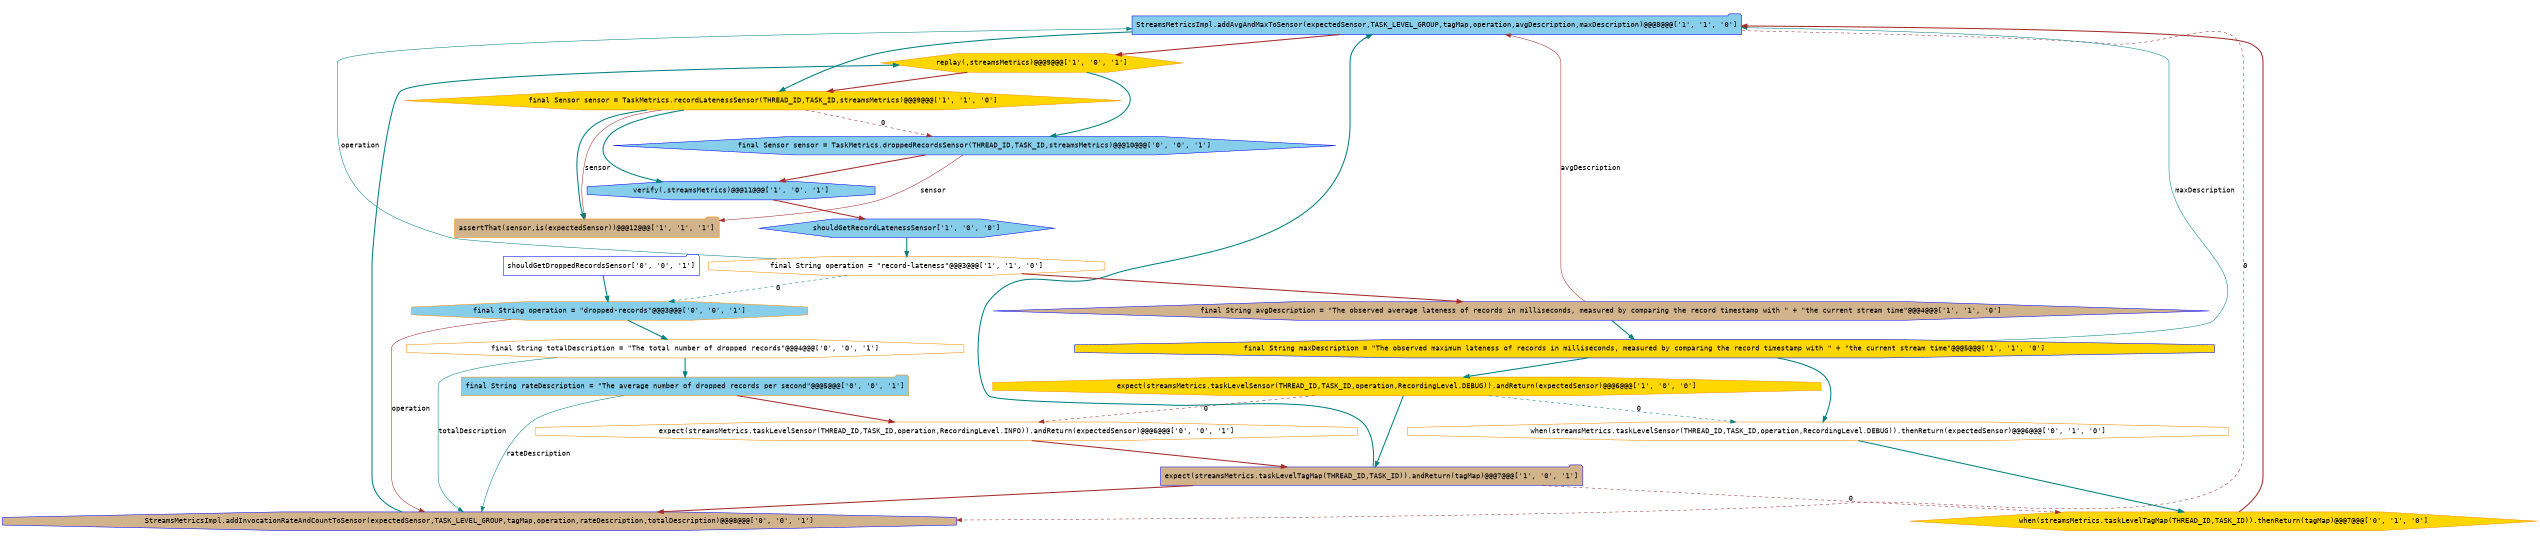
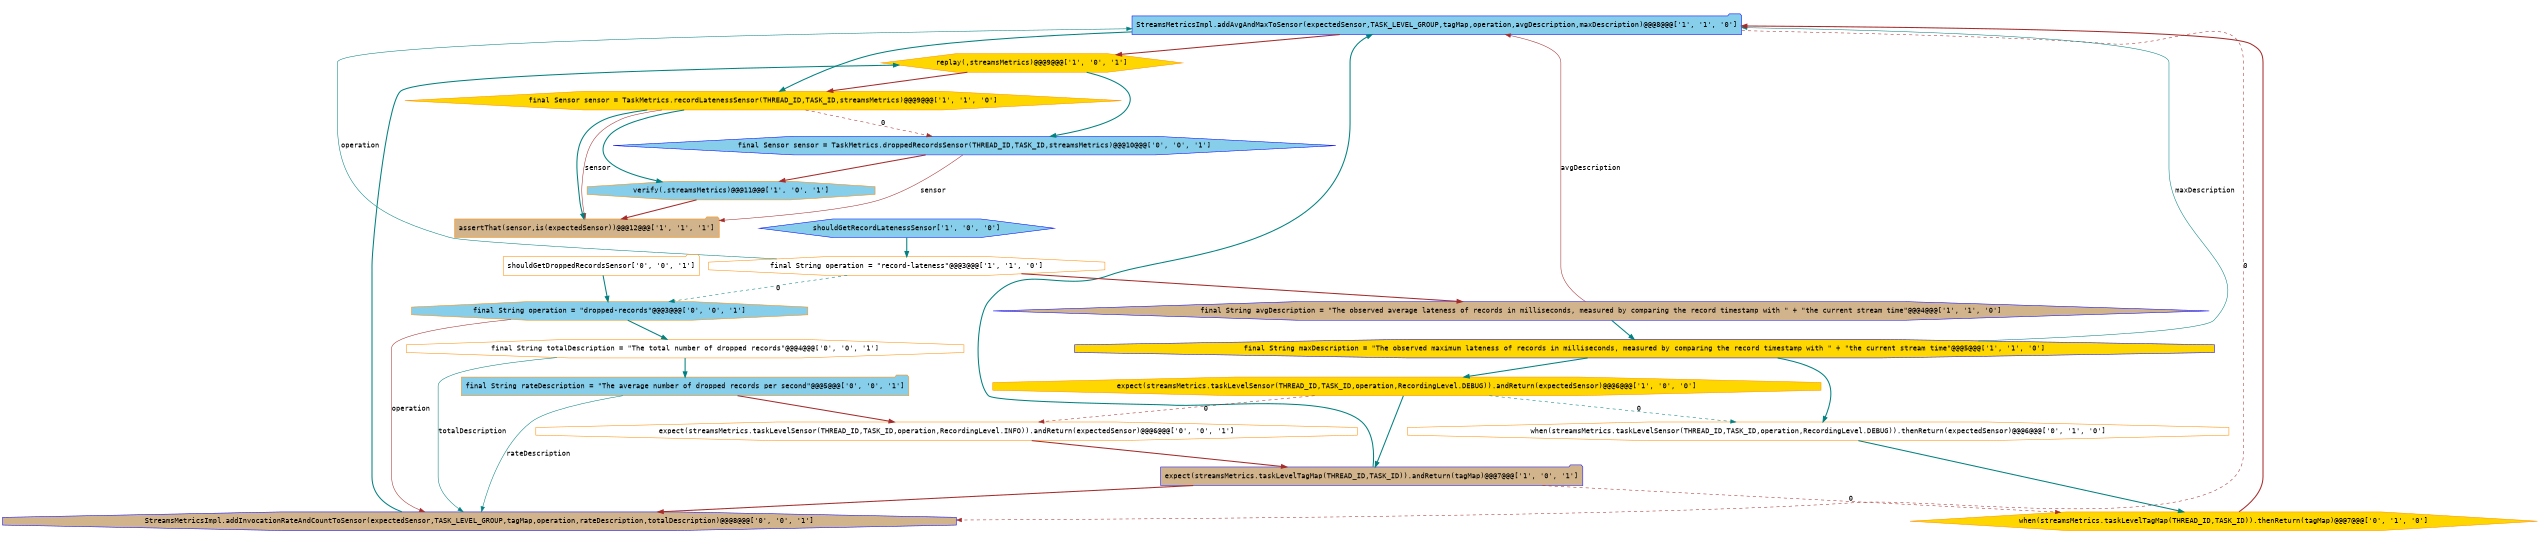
node "verify(,streamsMetrics)@@@11@@@['1', '0', '1']": color blue -> darkorange
edge "verify(,streamsMetrics)@@@11@@@['1', '0', '1']" -> "shouldGetRecordLatenessSensor['1', '0', '0']": now "verify(,streamsMetrics)@@@11@@@['1', '0', '1']" -> "assertThat(sensor,is(expectedSensor))@@@12@@@['1', '1', '1']"
node "shouldGetDroppedRecordsSensor['0', '0', '1']": color blue -> darkorange
